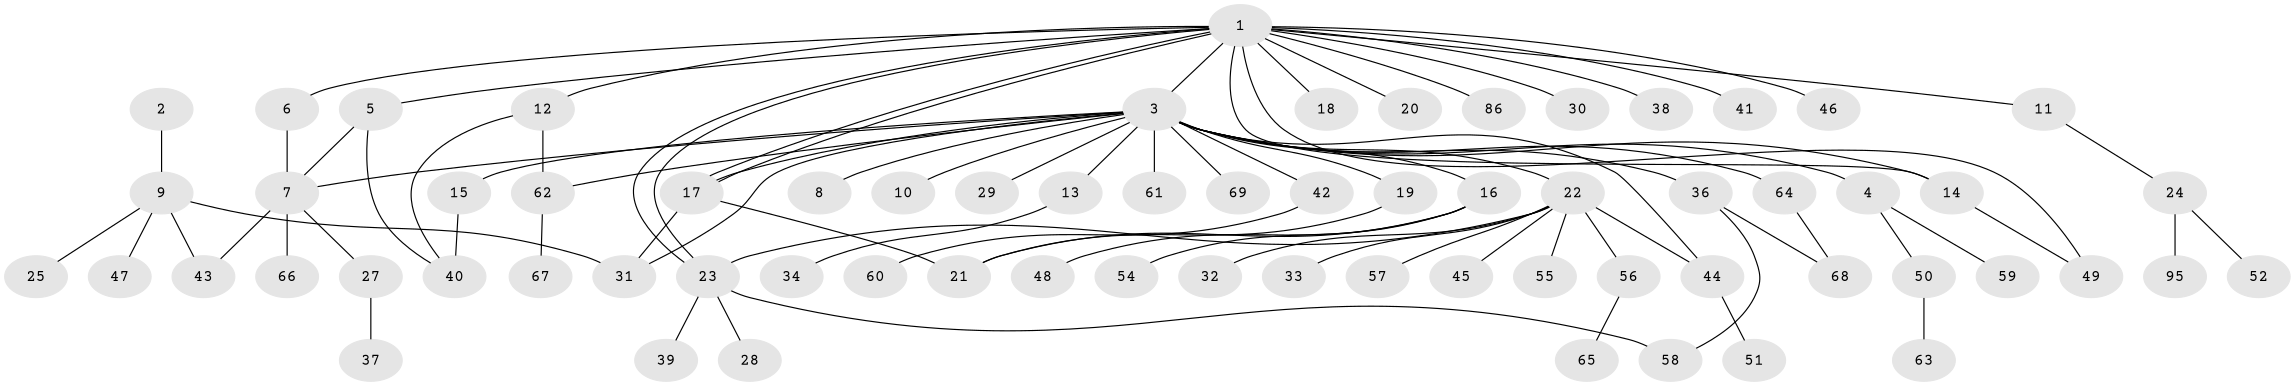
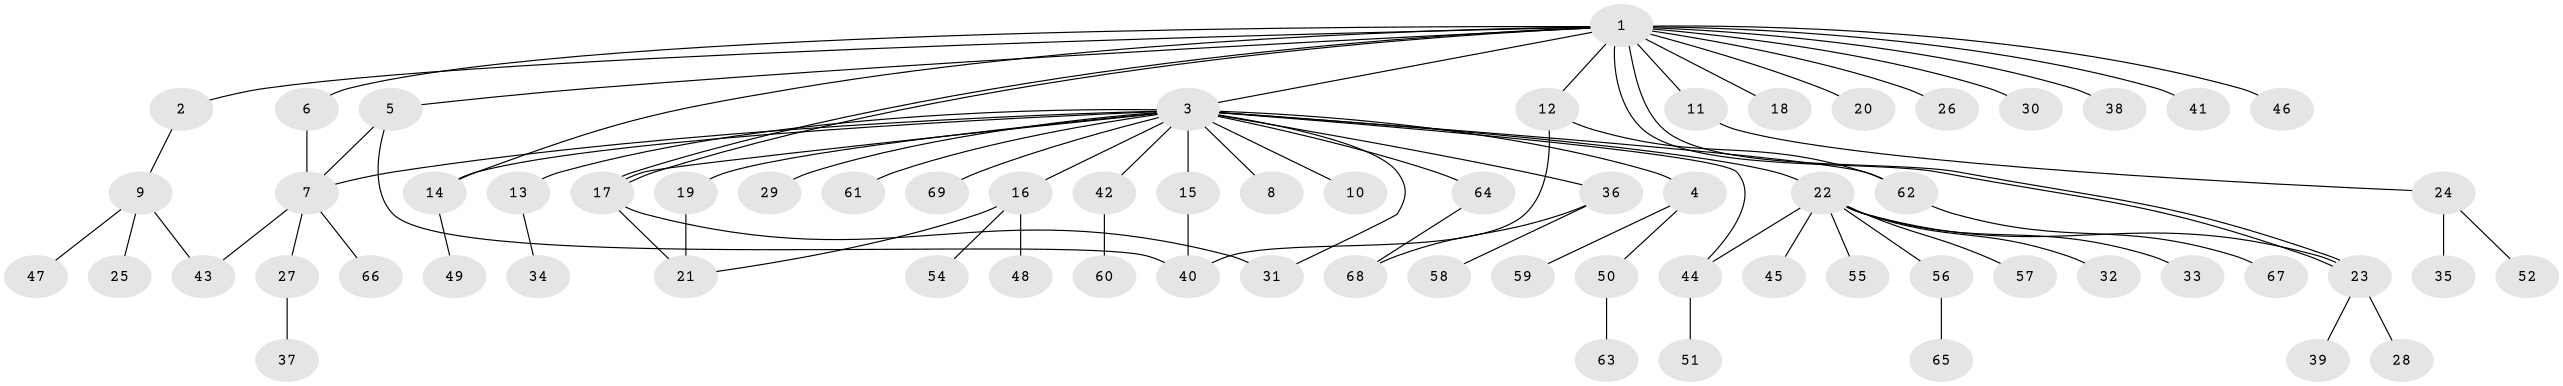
node "86": label "86" -> "26"
edge "1" -- "49": now "1" -- "2"
edge "9" -- "31": removed
node "95": label "95" -> "35"
edge "23" -- "58": removed
